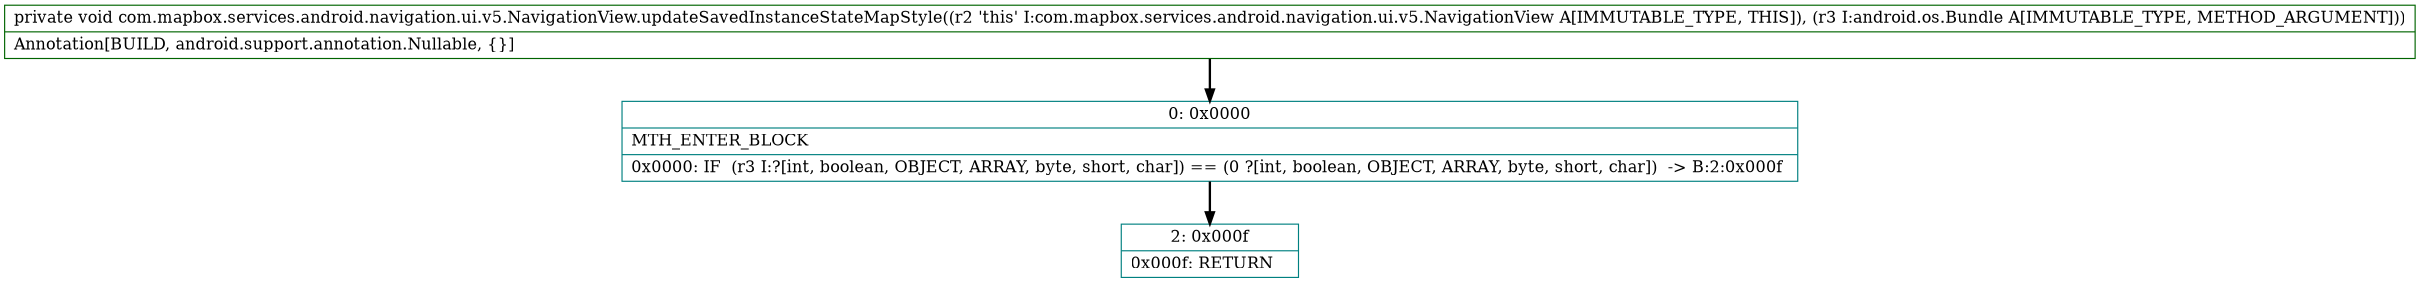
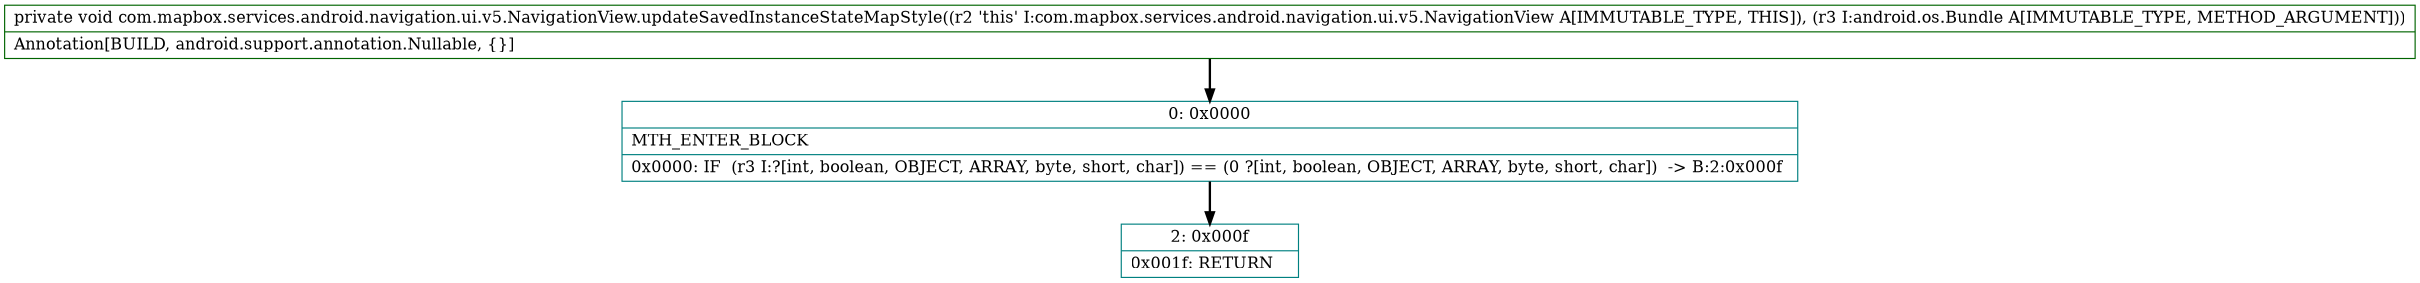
node "2: 0x000f": text "0x000f: RETURN" -> "0x001f: RETURN"
